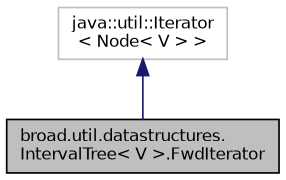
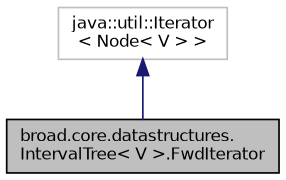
node "broad.util.datastructures. IntervalTree< V >.FwdIterator": label "broad.util.datastructures. IntervalTree< V >.FwdIterator" -> "broad.core.datastructures. IntervalTree< V >.FwdIterator"
